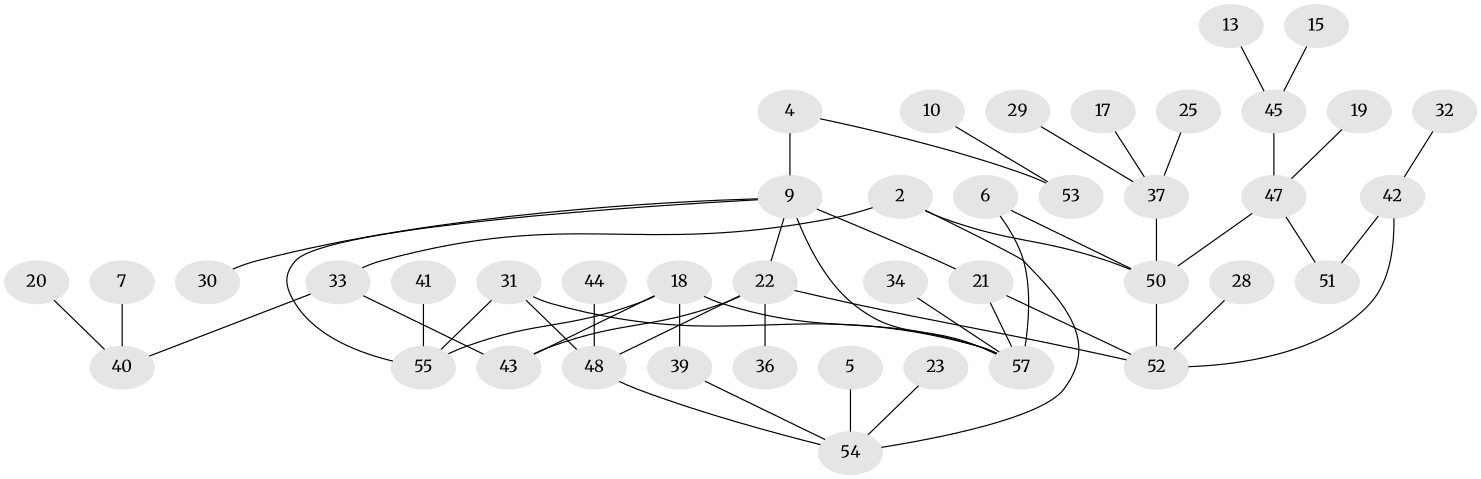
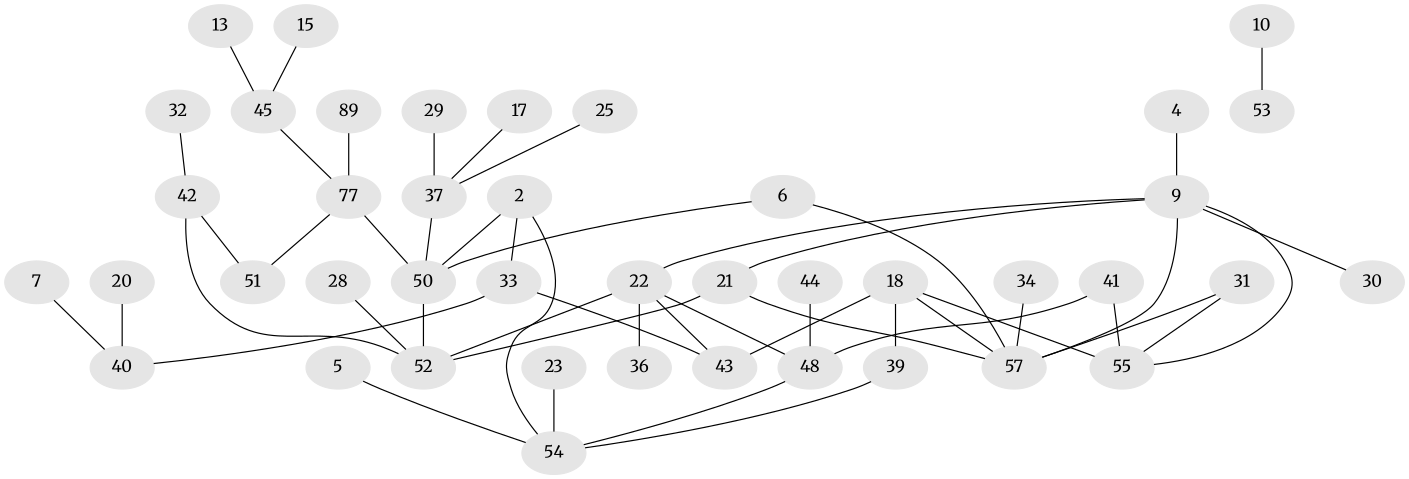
node "19": label "19" -> "89"
edge "4" -- "53": removed
node "47": label "47" -> "77"
edge "31" -- "48": now "41" -- "48"
